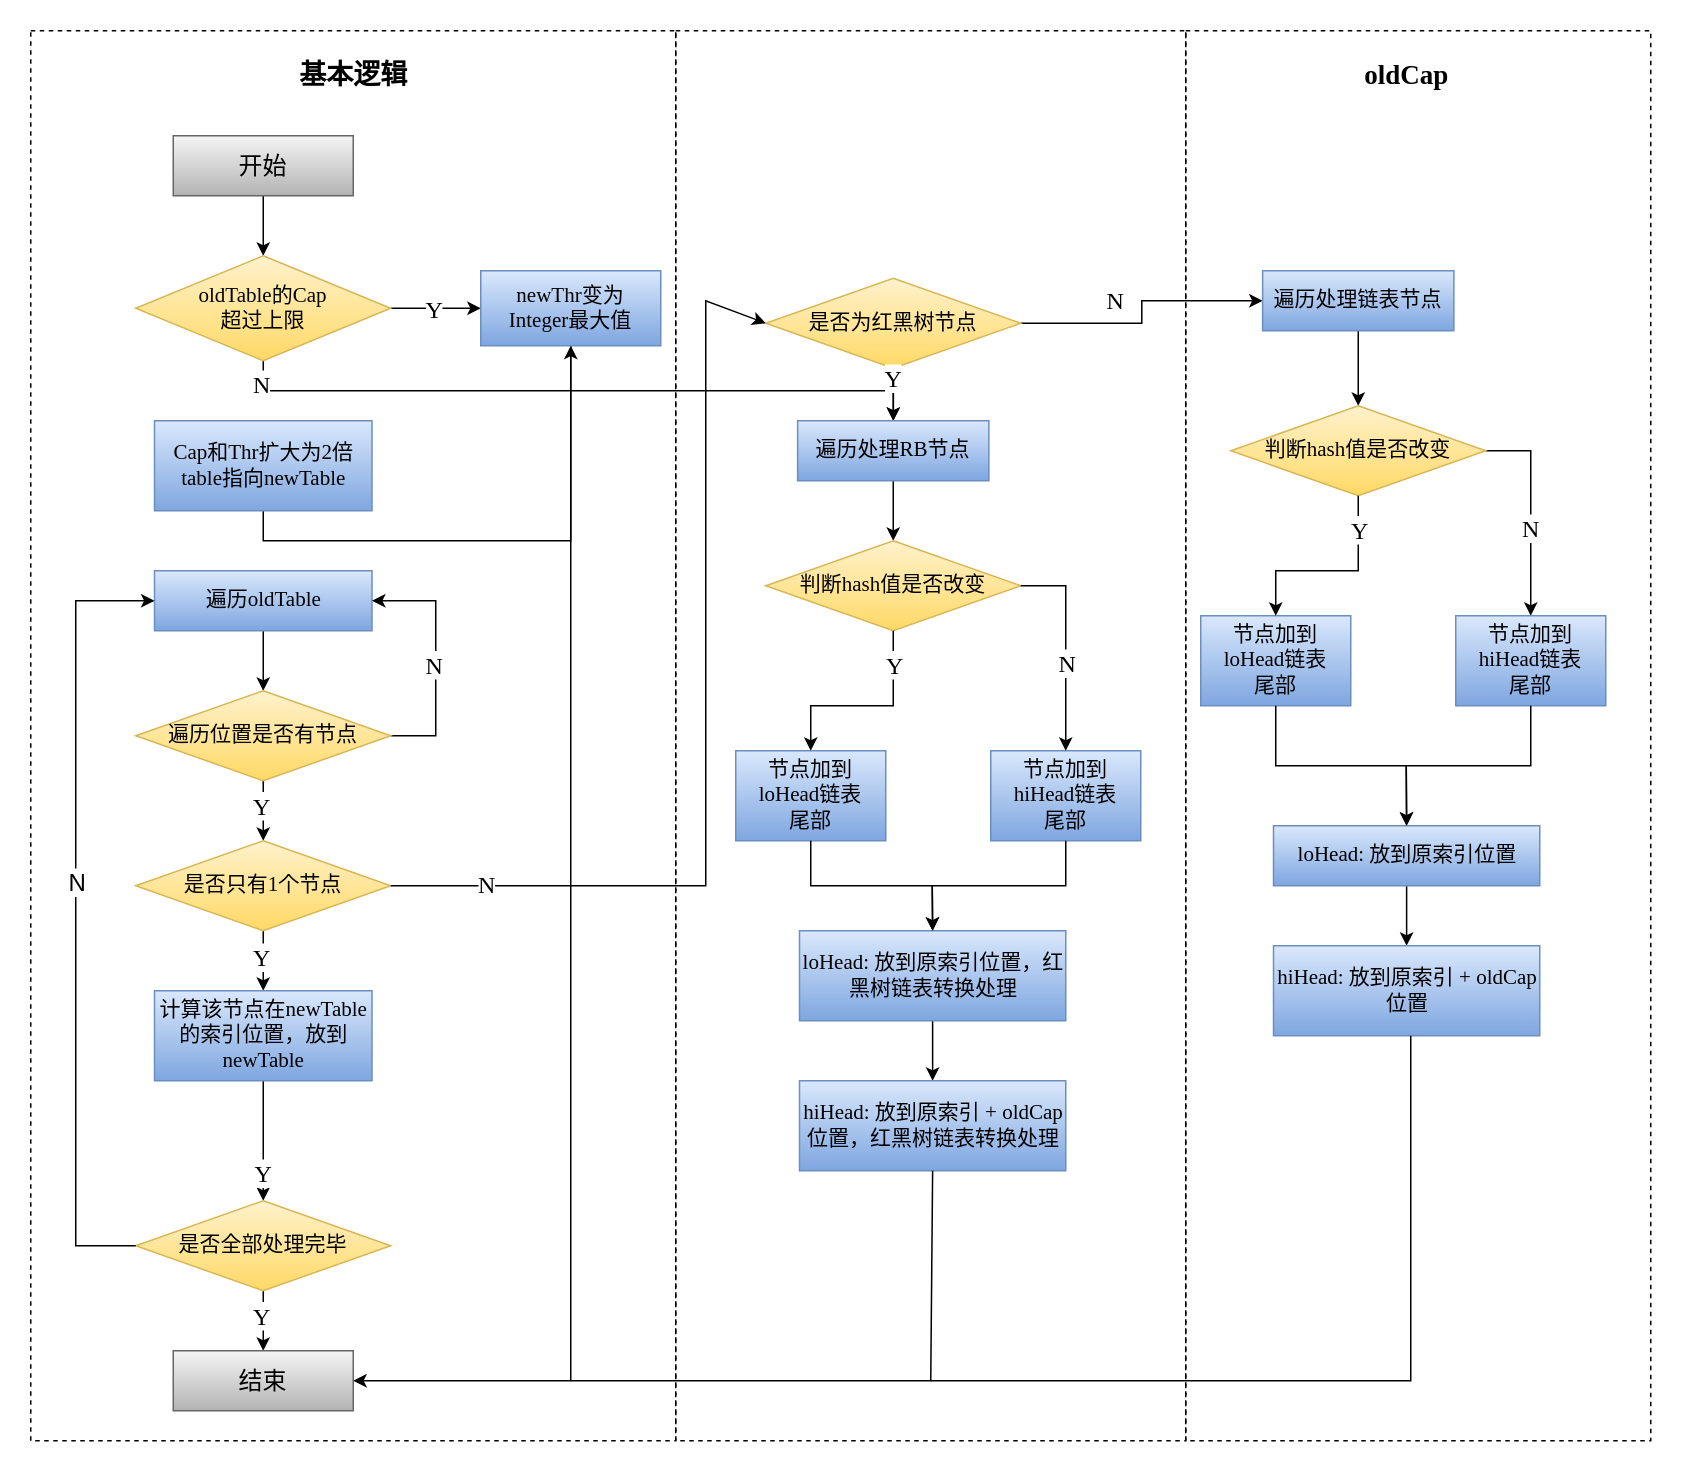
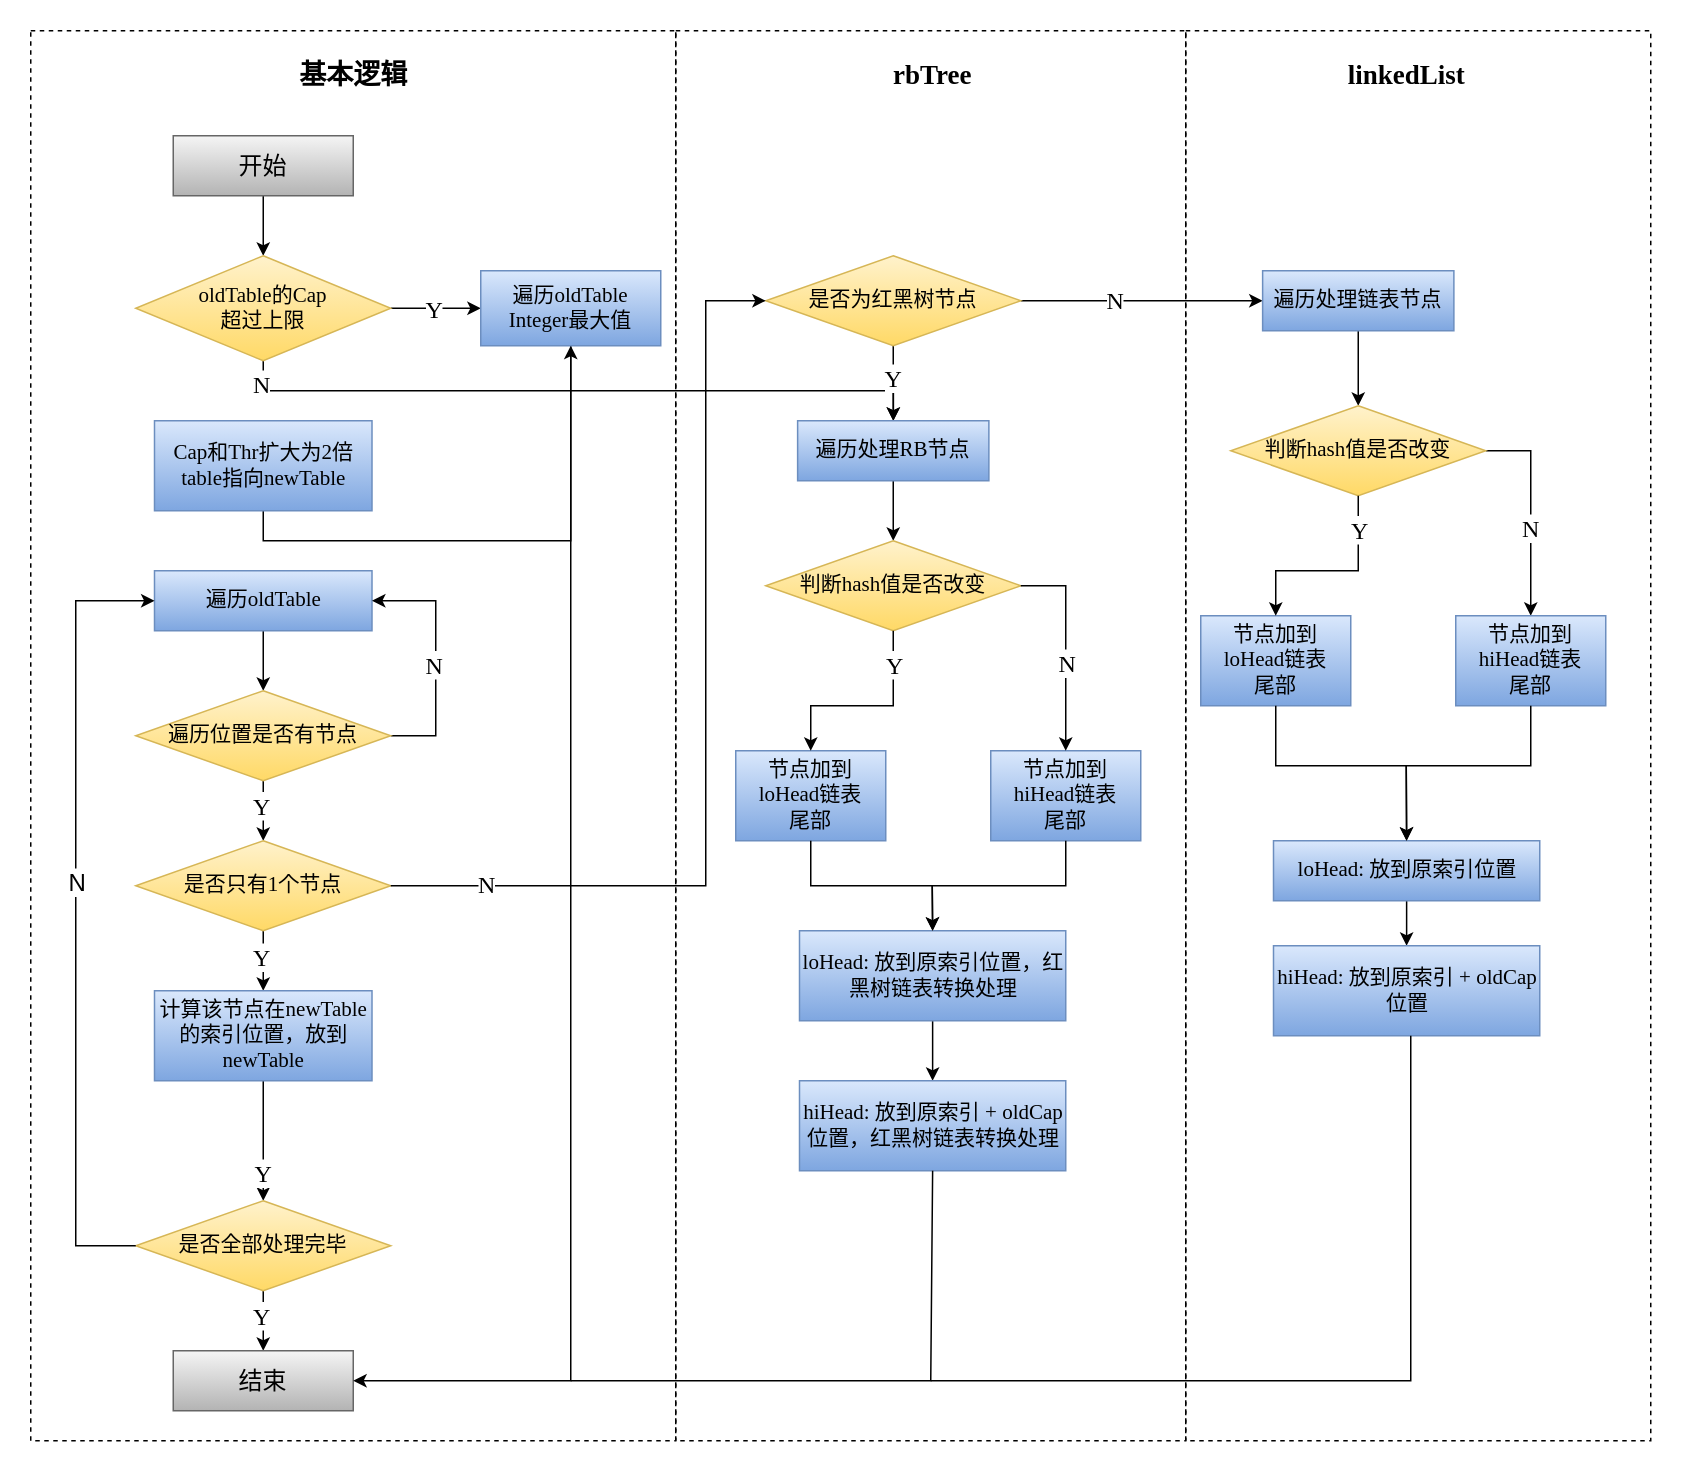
node "rbTree": added
node "oldCap": label "oldCap" -> "linkedList"
node "newThr变为 Integer最大值": label "newThr变为 Integer最大值" -> "遍历oldTable Integer最大值"
node "是否为红黑树节点": moved (893, 323) -> (893, 301)
node "loHead: 放到原索引位置": moved (1407, 856) -> (1407, 871)
